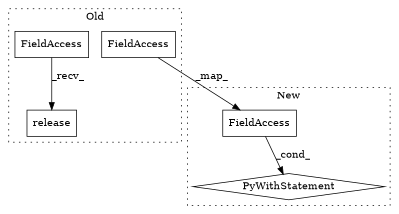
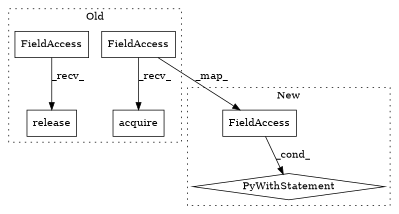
node "acquire": added
